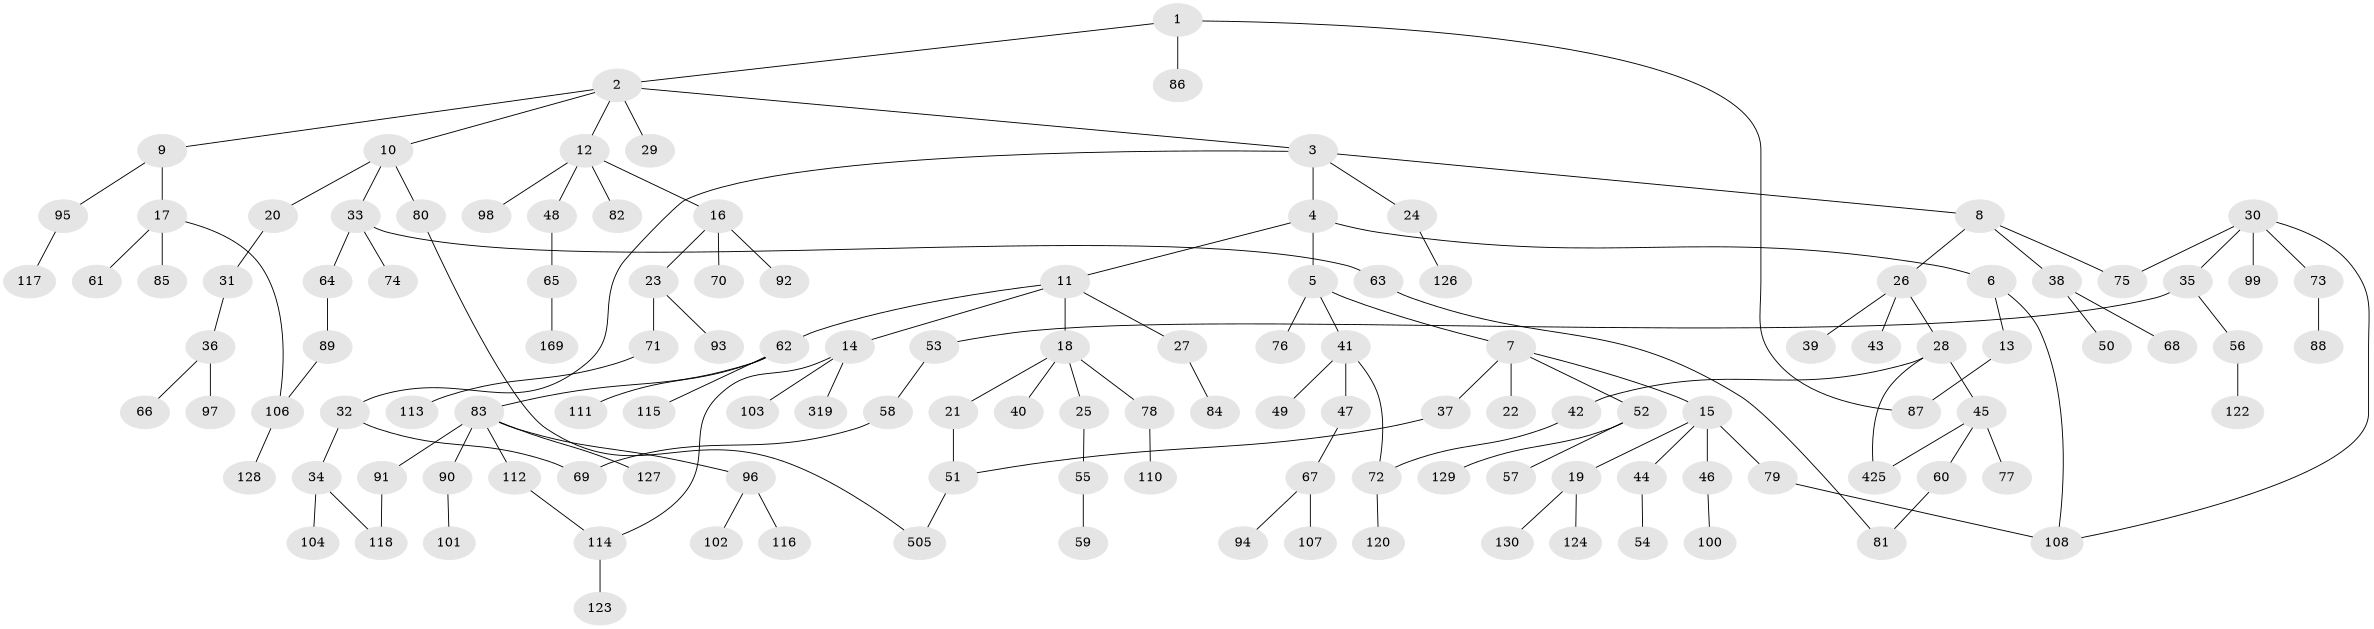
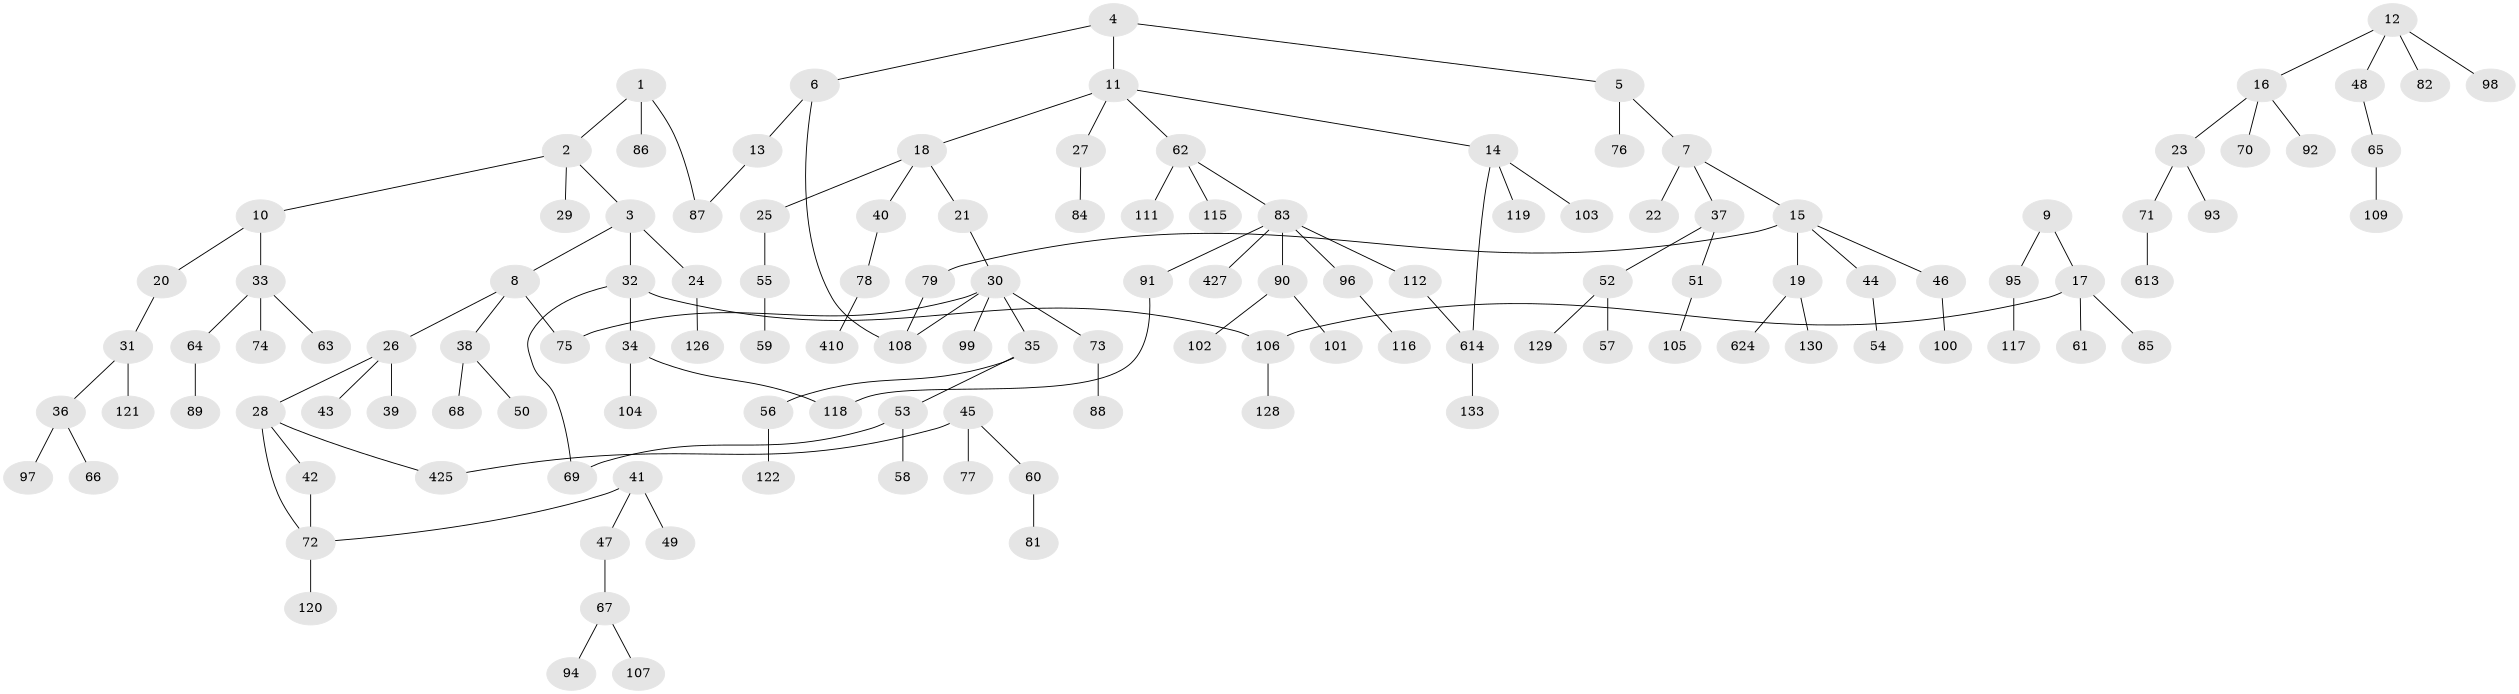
edge "2" -- "9": removed
edge "2" -- "12": removed
edge "3" -- "4": removed
node "80": removed
edge "5" -- "41": removed
node "169": label "169" -> "109"
edge "63" -- "81": removed
edge "28" -- "45": now "28" -- "72"
edge "89" -- "106": now "32" -- "106"
edge "18" -- "78": now "40" -- "78"
edge "7" -- "52": now "37" -- "52"
node "121": added
node "113": label "113" -> "613"
node "319": label "319" -> "119"
edge "58" -- "69": now "53" -- "69"
edge "21" -- "51": now "21" -- "30"
node "127": label "127" -> "427"
node "110": label "110" -> "410"
edge "96" -- "102": now "90" -- "102"
node "114": label "114" -> "614"
node "505": label "505" -> "105"
node "124": label "124" -> "624"
node "123": label "123" -> "133"
